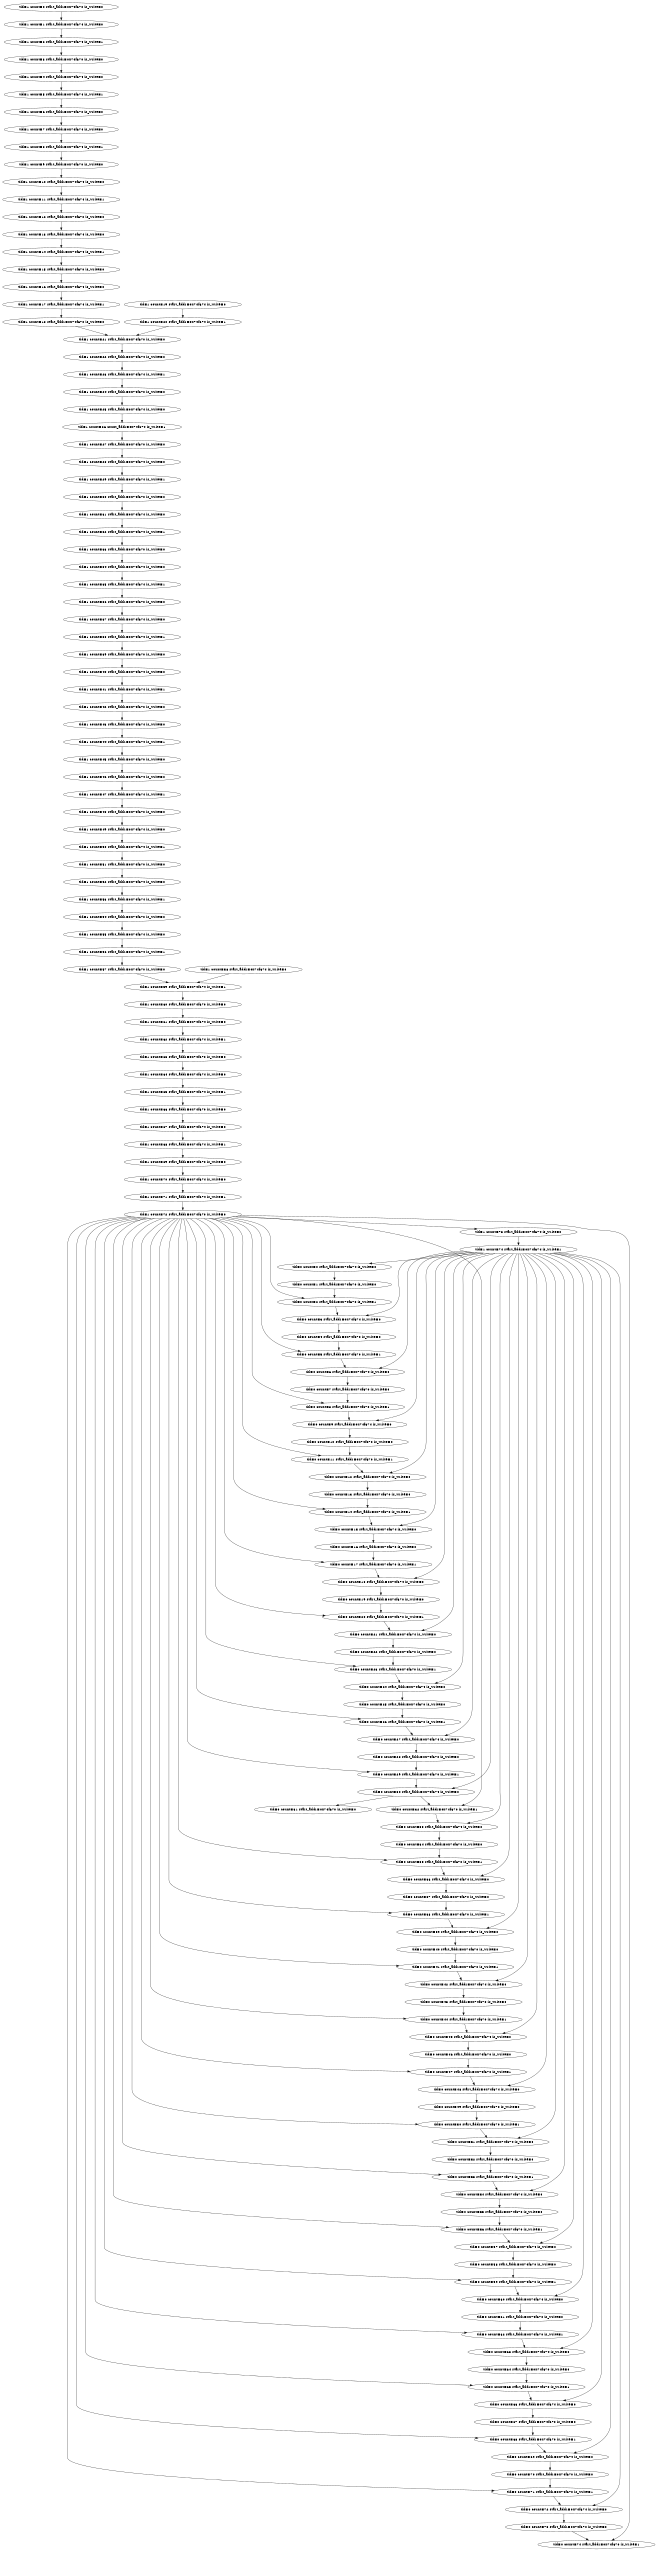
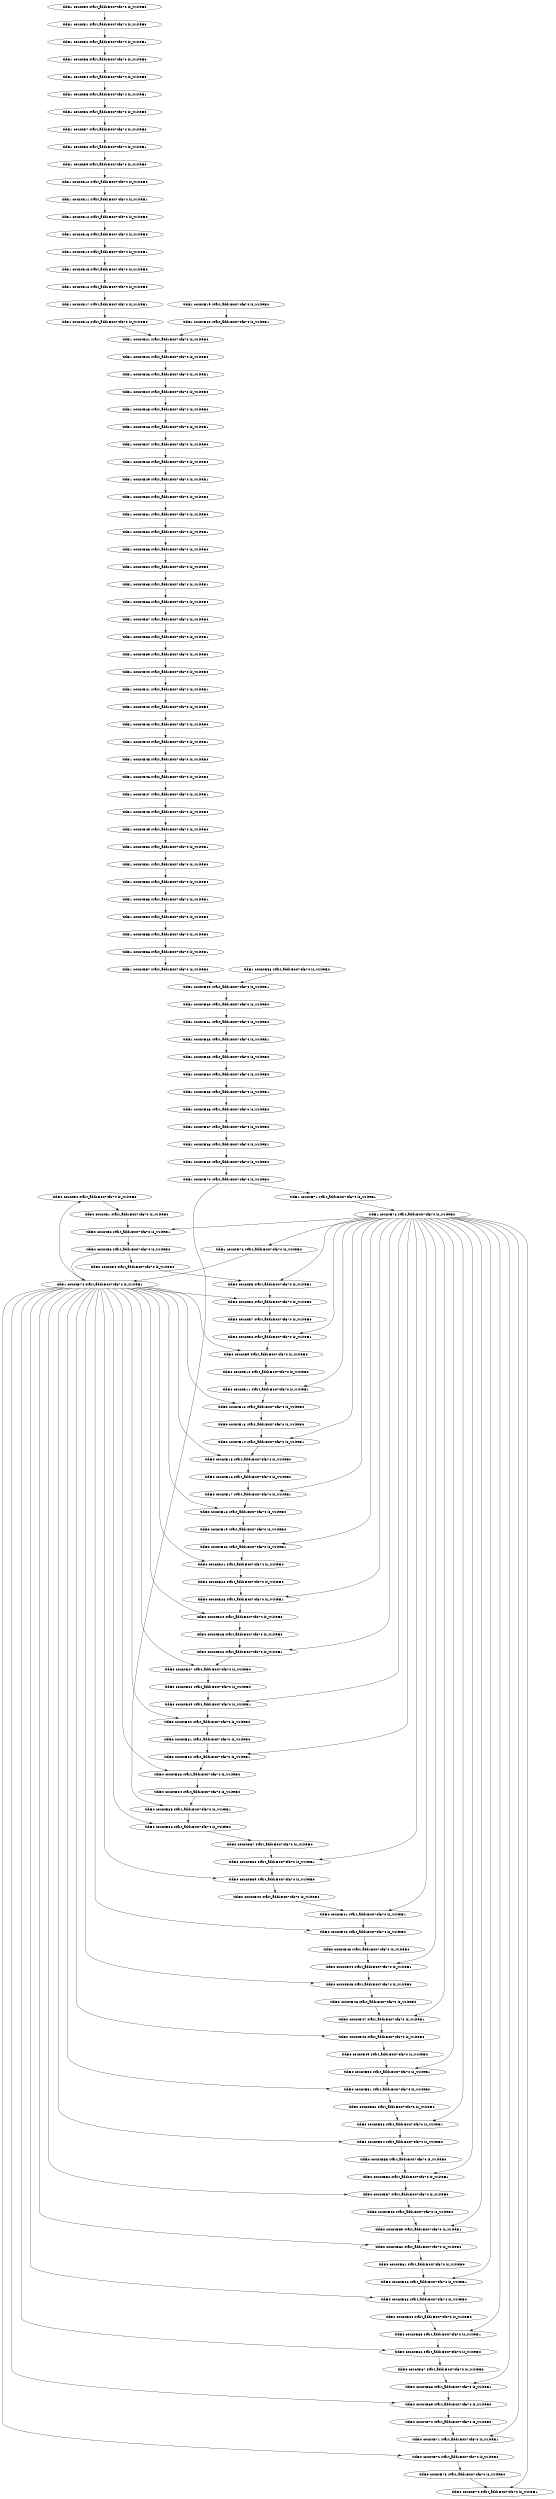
node "tid=1 count=26 count_addr=0x74f674 is_write=1": label "tid=1 count=26 count_addr=0x74f674 is_write=1" -> "tid=1 count=26 start_addr=0x74f674 is_write=1"
edge "tid=1 count=74 start_addr=0x74f674 is_write=1" -> "tid=0 count=3 start_addr=0x74f674 is_write=0": reversed
edge "tid=1 count=72 start_addr=0x74f670 is_write=0" -> "tid=0 count=35 start_addr=0x74f670 is_write=1": now "tid=1 count=70 start_addr=0x74f674 is_write=0" -> "tid=0 count=35 start_addr=0x74f670 is_write=1"
edge "tid=0 count=30 start_addr=0x74f674 is_write=0" -> "tid=0 count=32 start_addr=0x74f670 is_write=1": now "tid=0 count=31 start_addr=0x74f670 is_write=0" -> "tid=0 count=32 start_addr=0x74f670 is_write=1"
